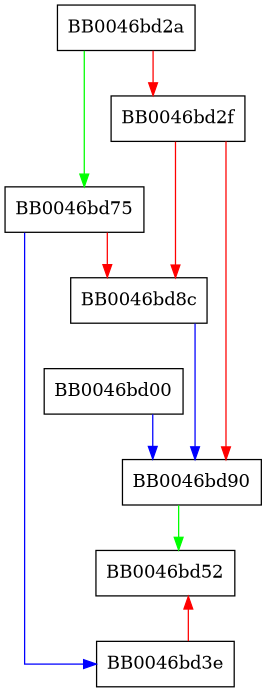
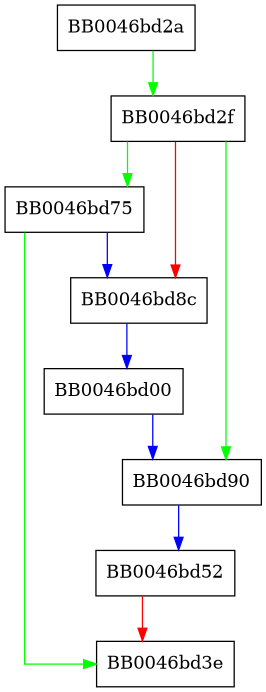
edge "BB0046bd2a" -> "BB0046bd2f": color red -> green
edge "BB0046bd2a" -> "BB0046bd75": now "BB0046bd2f" -> "BB0046bd75"
edge "BB0046bd75" -> "BB0046bd8c": color red -> blue
edge "BB0046bd2f" -> "BB0046bd90": color red -> green
edge "BB0046bd8c" -> "BB0046bd90": now "BB0046bd8c" -> "BB0046bd00"
edge "BB0046bd75" -> "BB0046bd3e": color blue -> green
edge "BB0046bd90" -> "BB0046bd52": color green -> blue
edge "BB0046bd3e" -> "BB0046bd52": reversed
